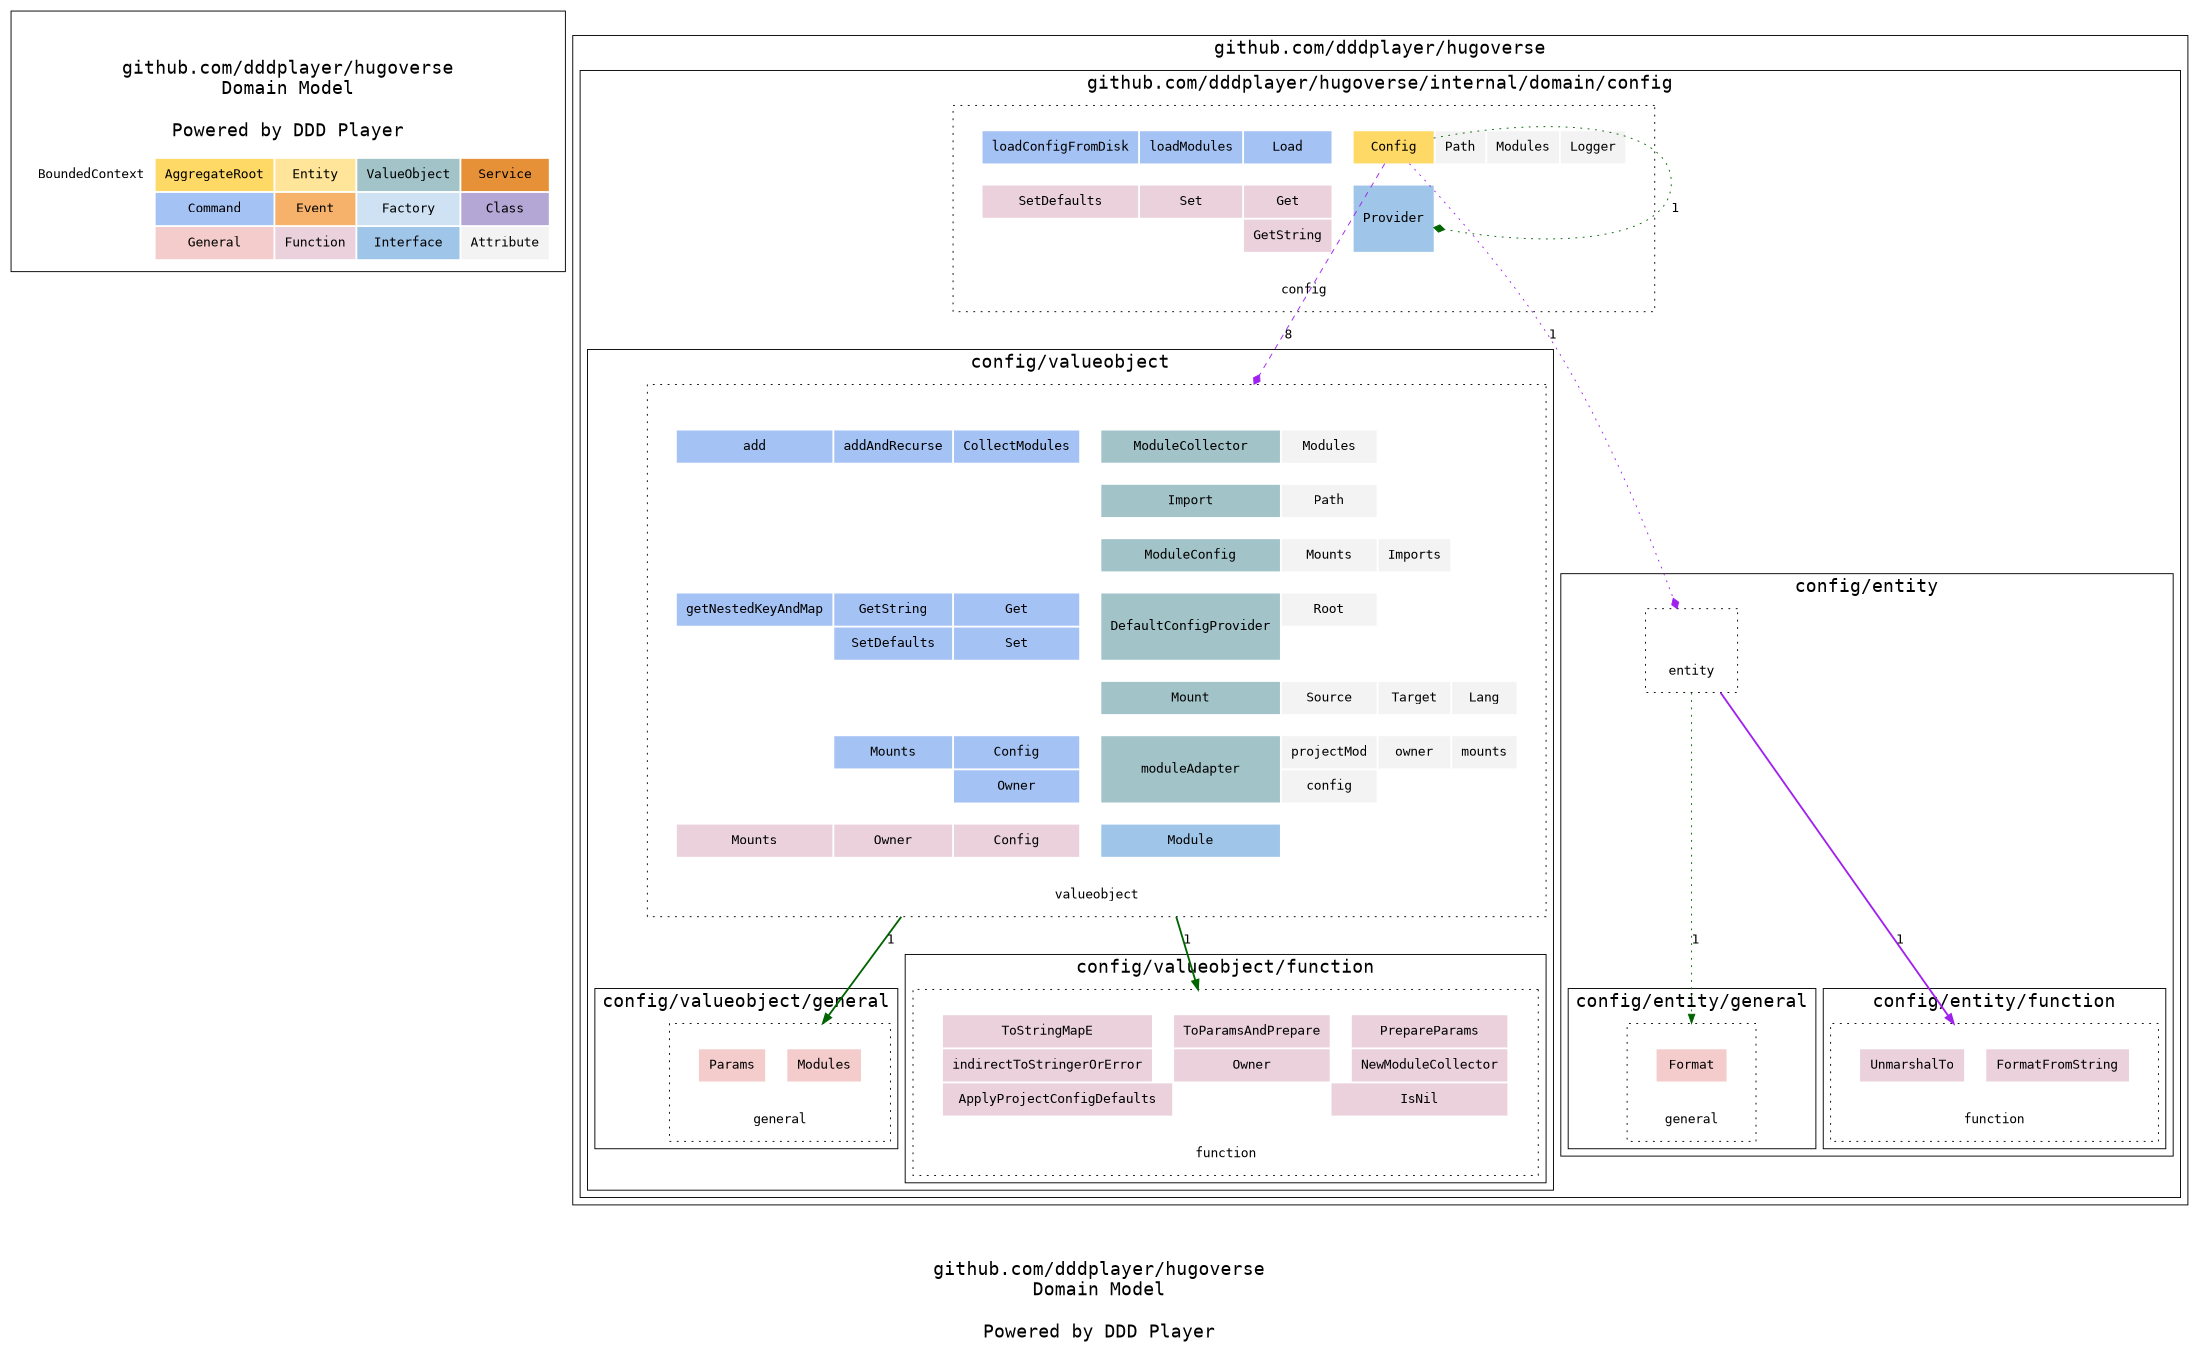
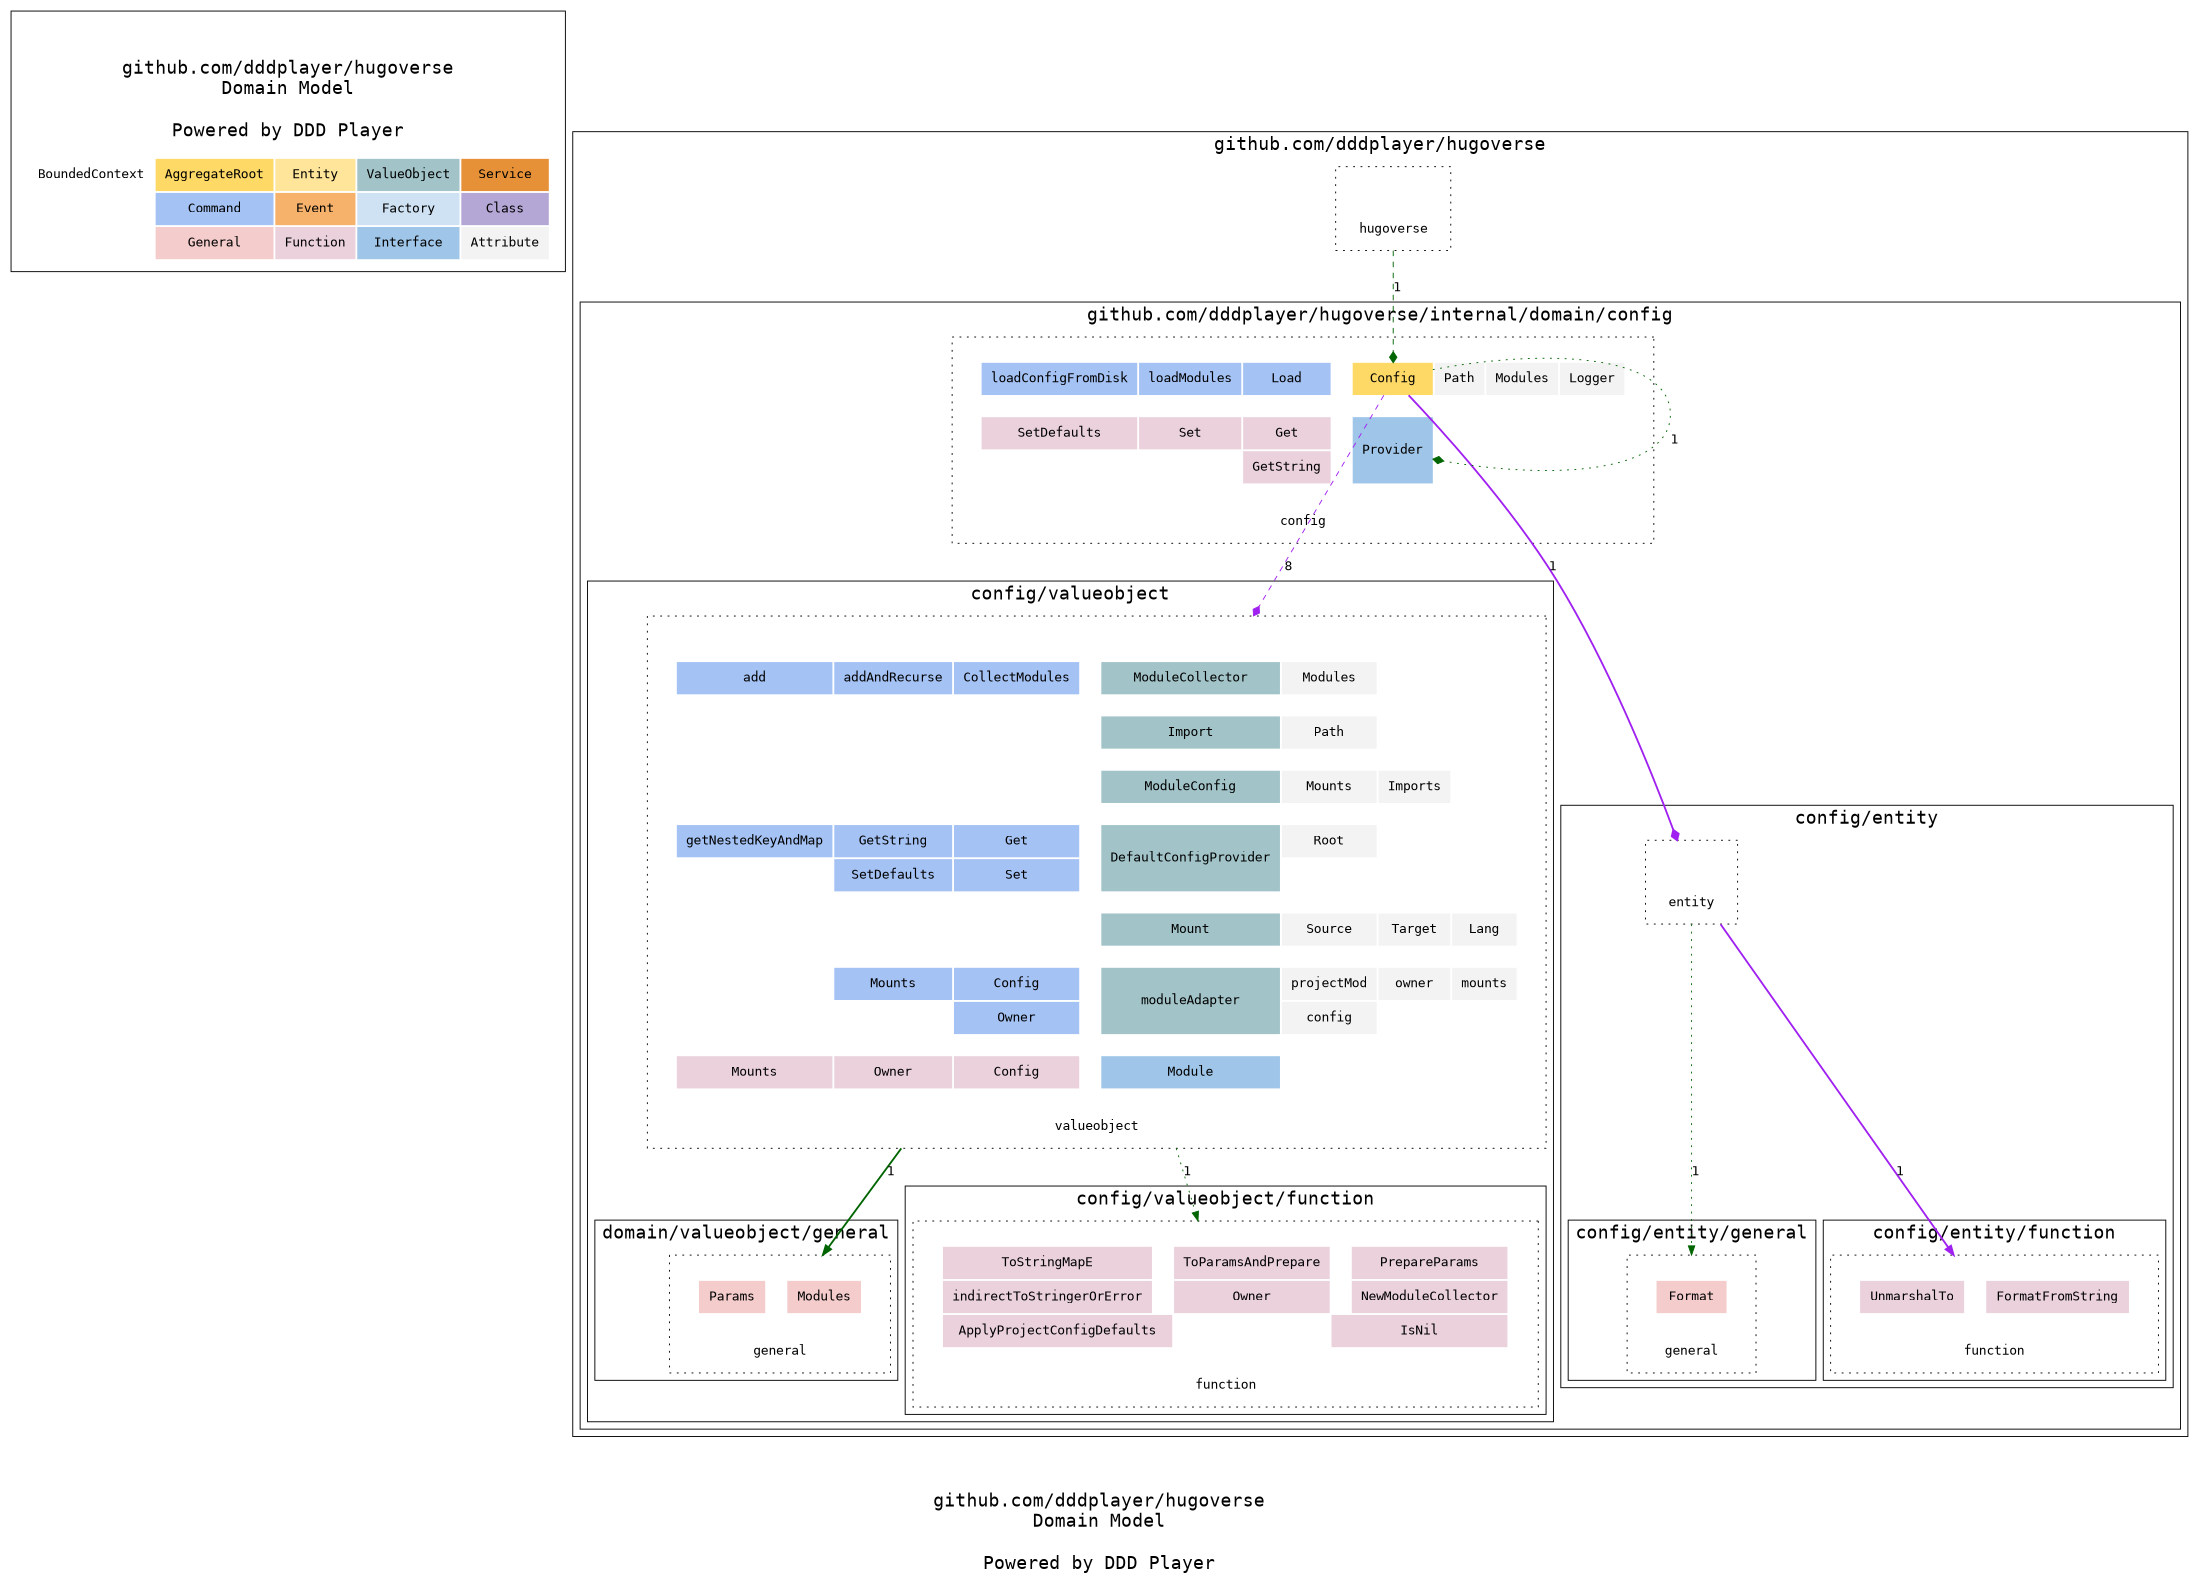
node "hugoverse": added
edge "loadConfigFromDisk" -> "entity": style dotted -> bold
edge "add" -> "ToStringMapE": style bold -> dotted
cluster "config/valueobject/general": label "config/valueobject/general" -> "domain/valueobject/general"
